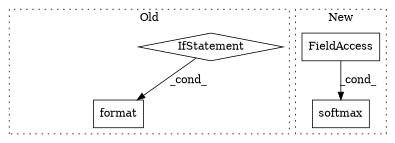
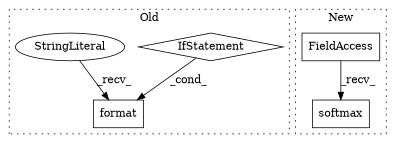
node "StringLiteral": added
edge "FieldAccess" -> "softmax": label "_cond_" -> "_recv_"
